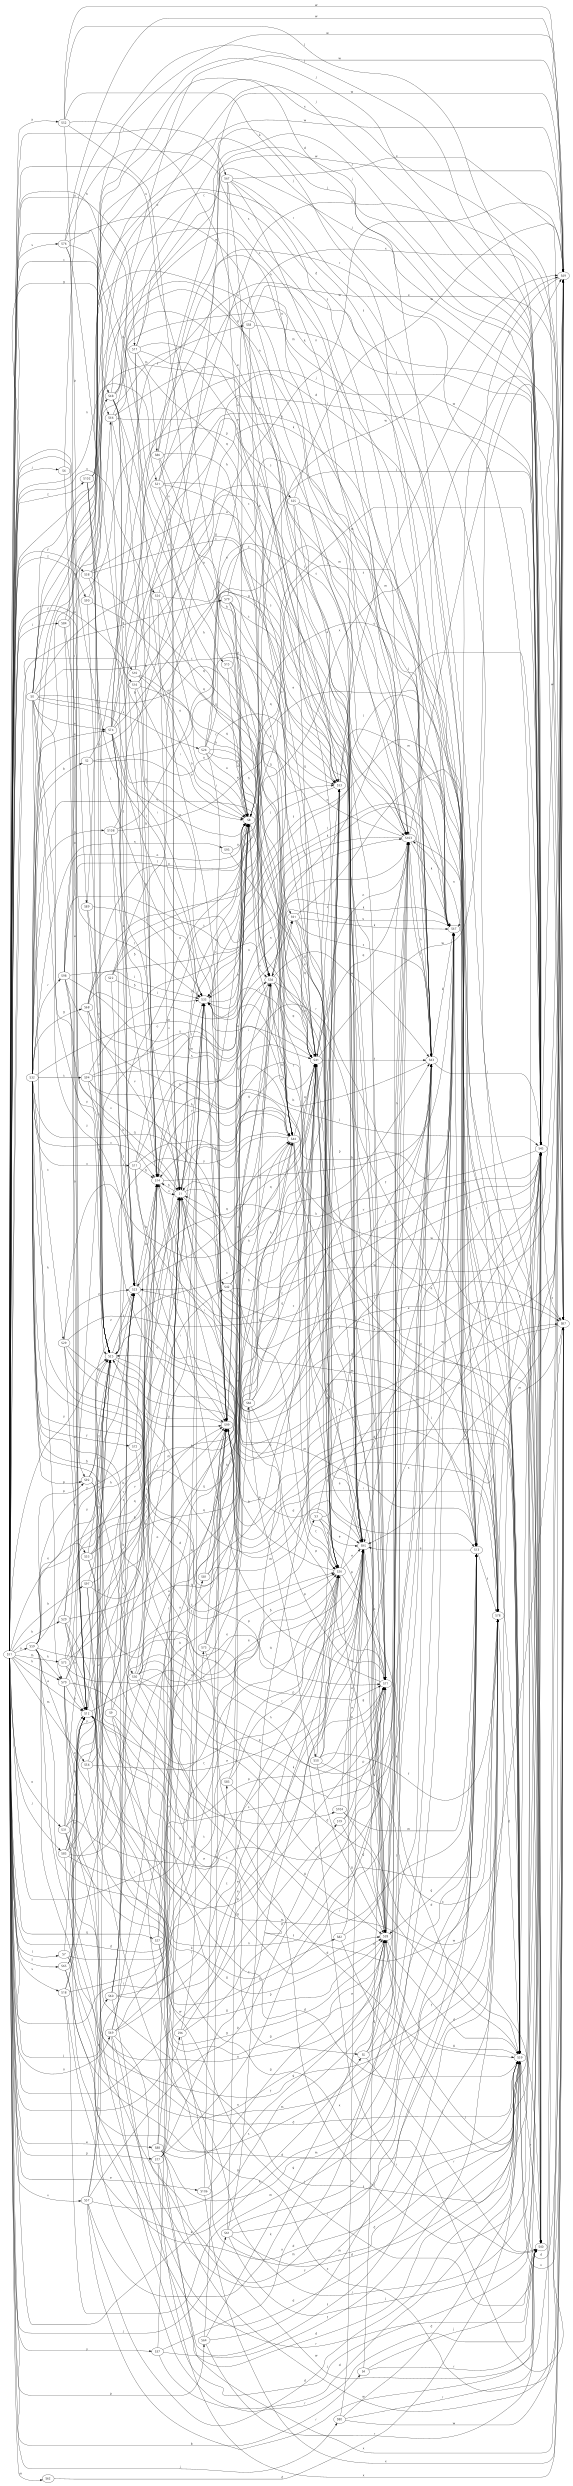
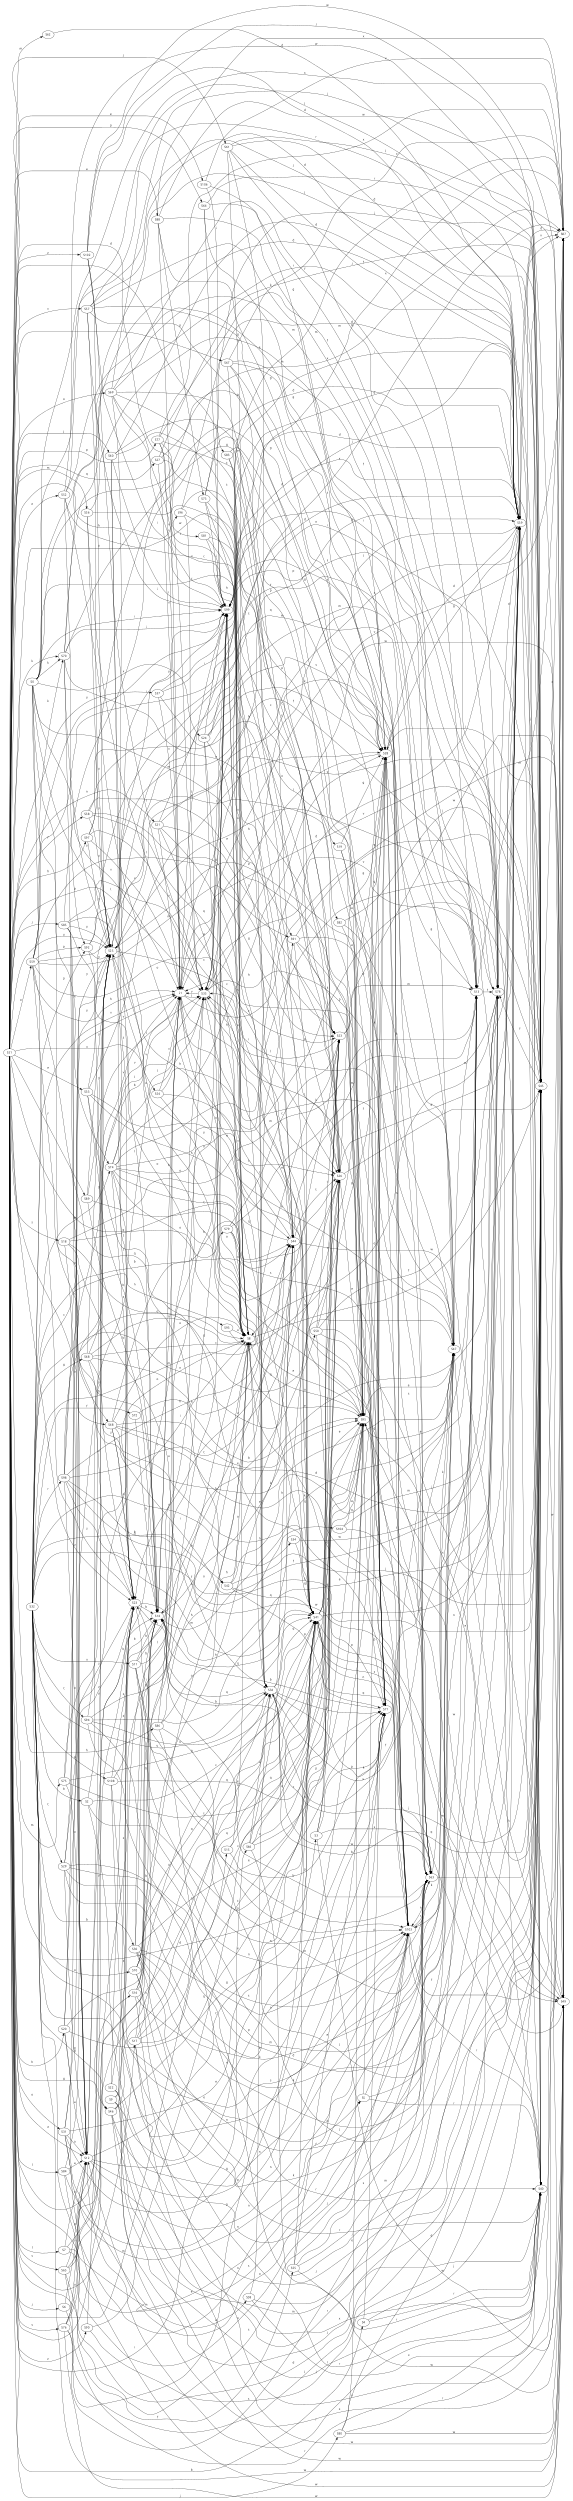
edge "S99" -> "S36": reversed
node "S34": added
edge "S30" -> "S71": now "S15" -> "S71"
